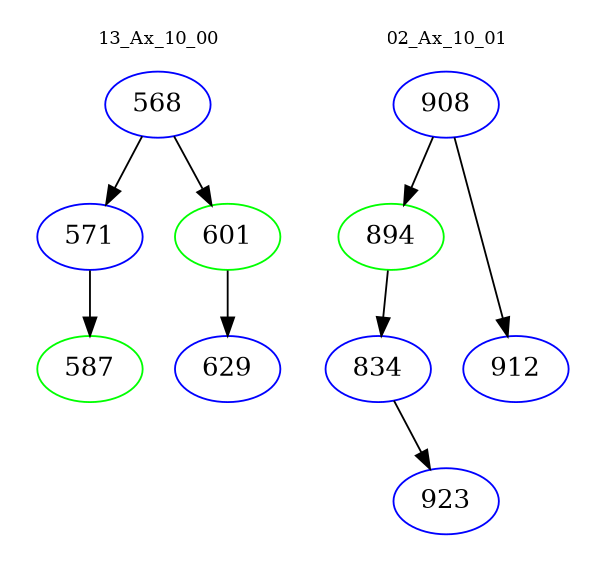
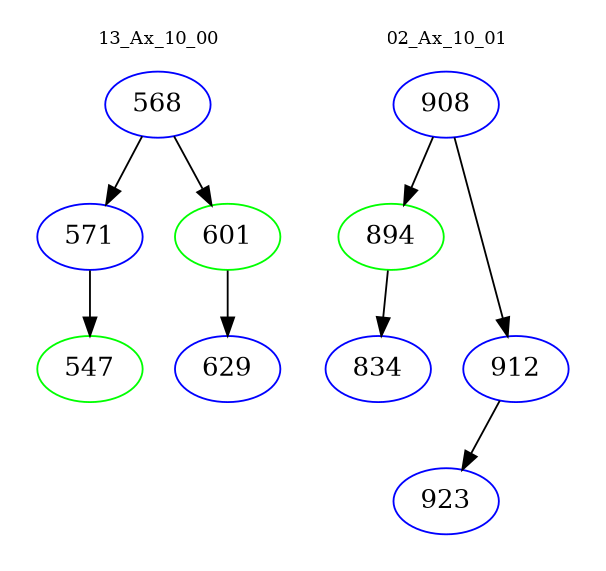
node "587": label "587" -> "547"
edge "834" -> "923": now "912" -> "923"
